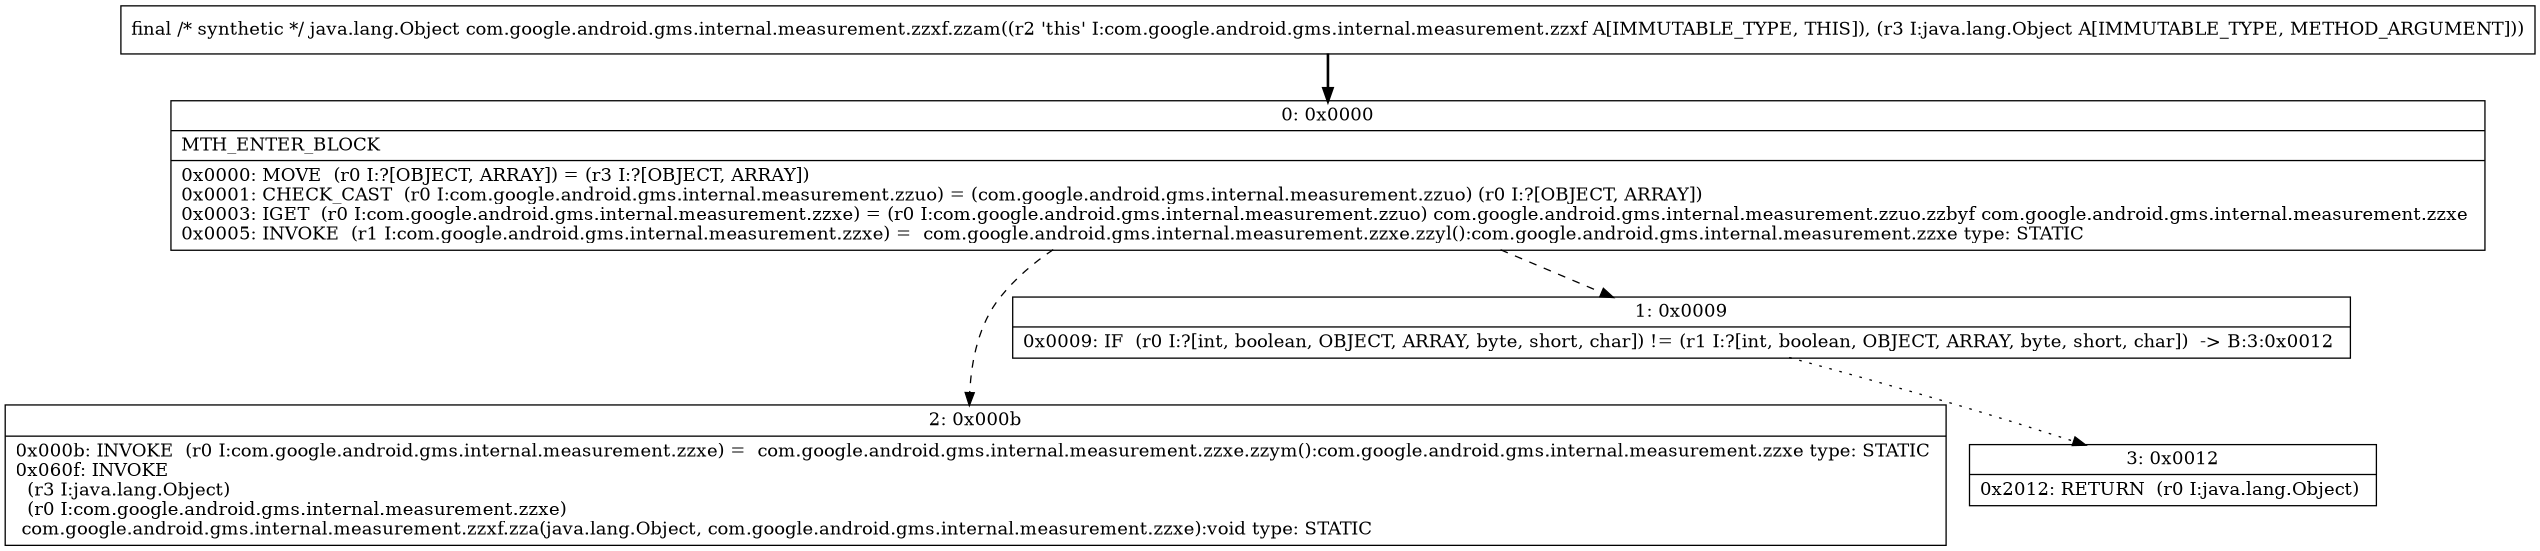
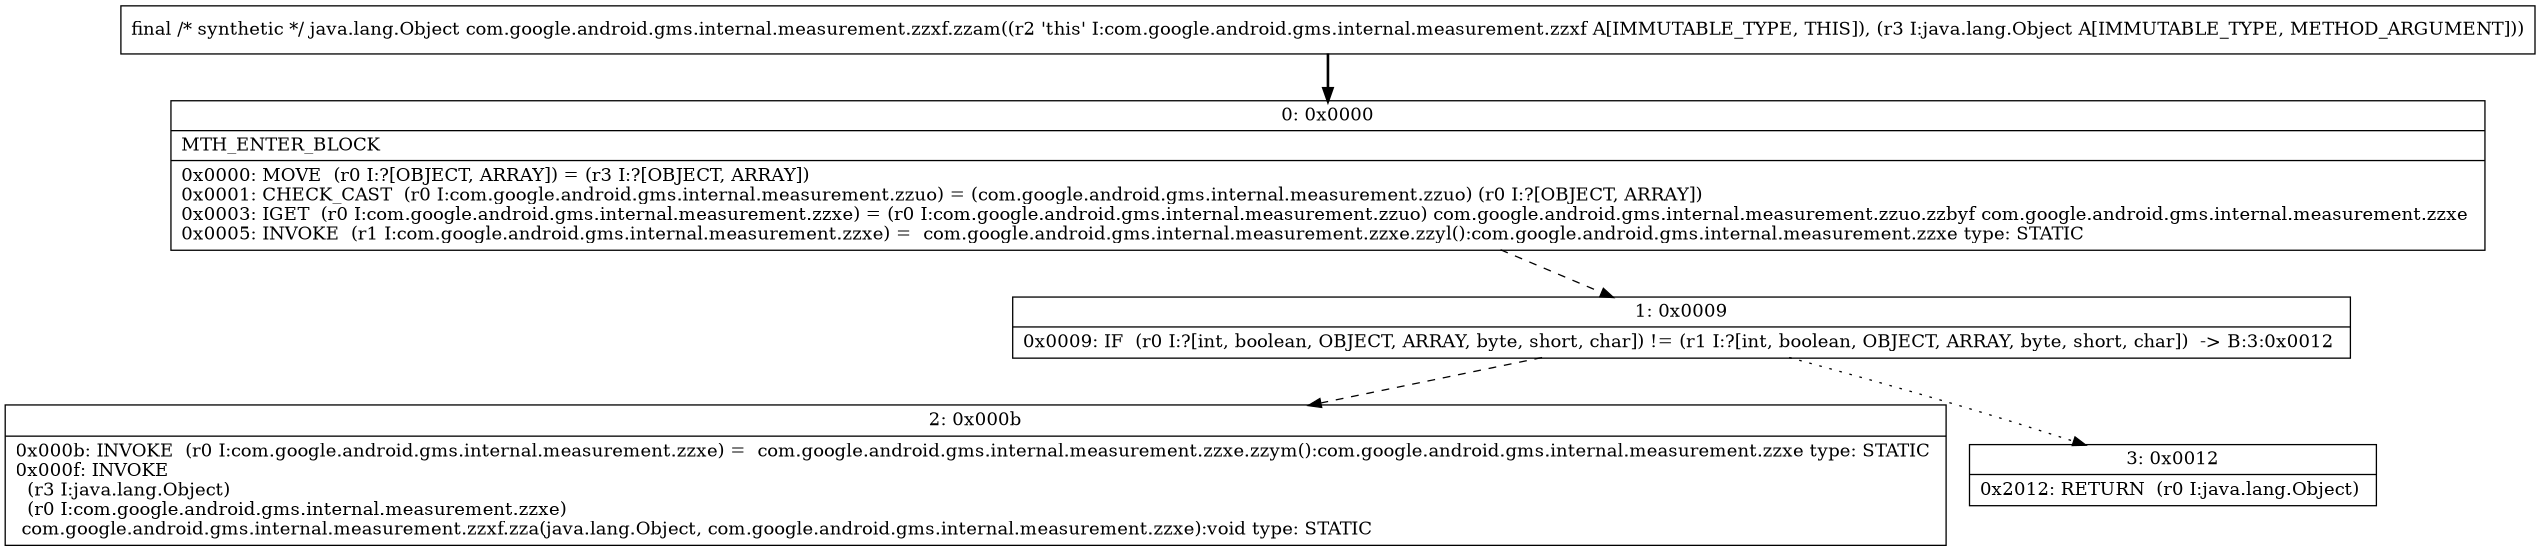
edge "0: 0x0000" -> "2: 0x000b": now "1: 0x0009" -> "2: 0x000b"
node "2: 0x000b": text "0x060f: INVOKE" -> "0x000f: INVOKE"
